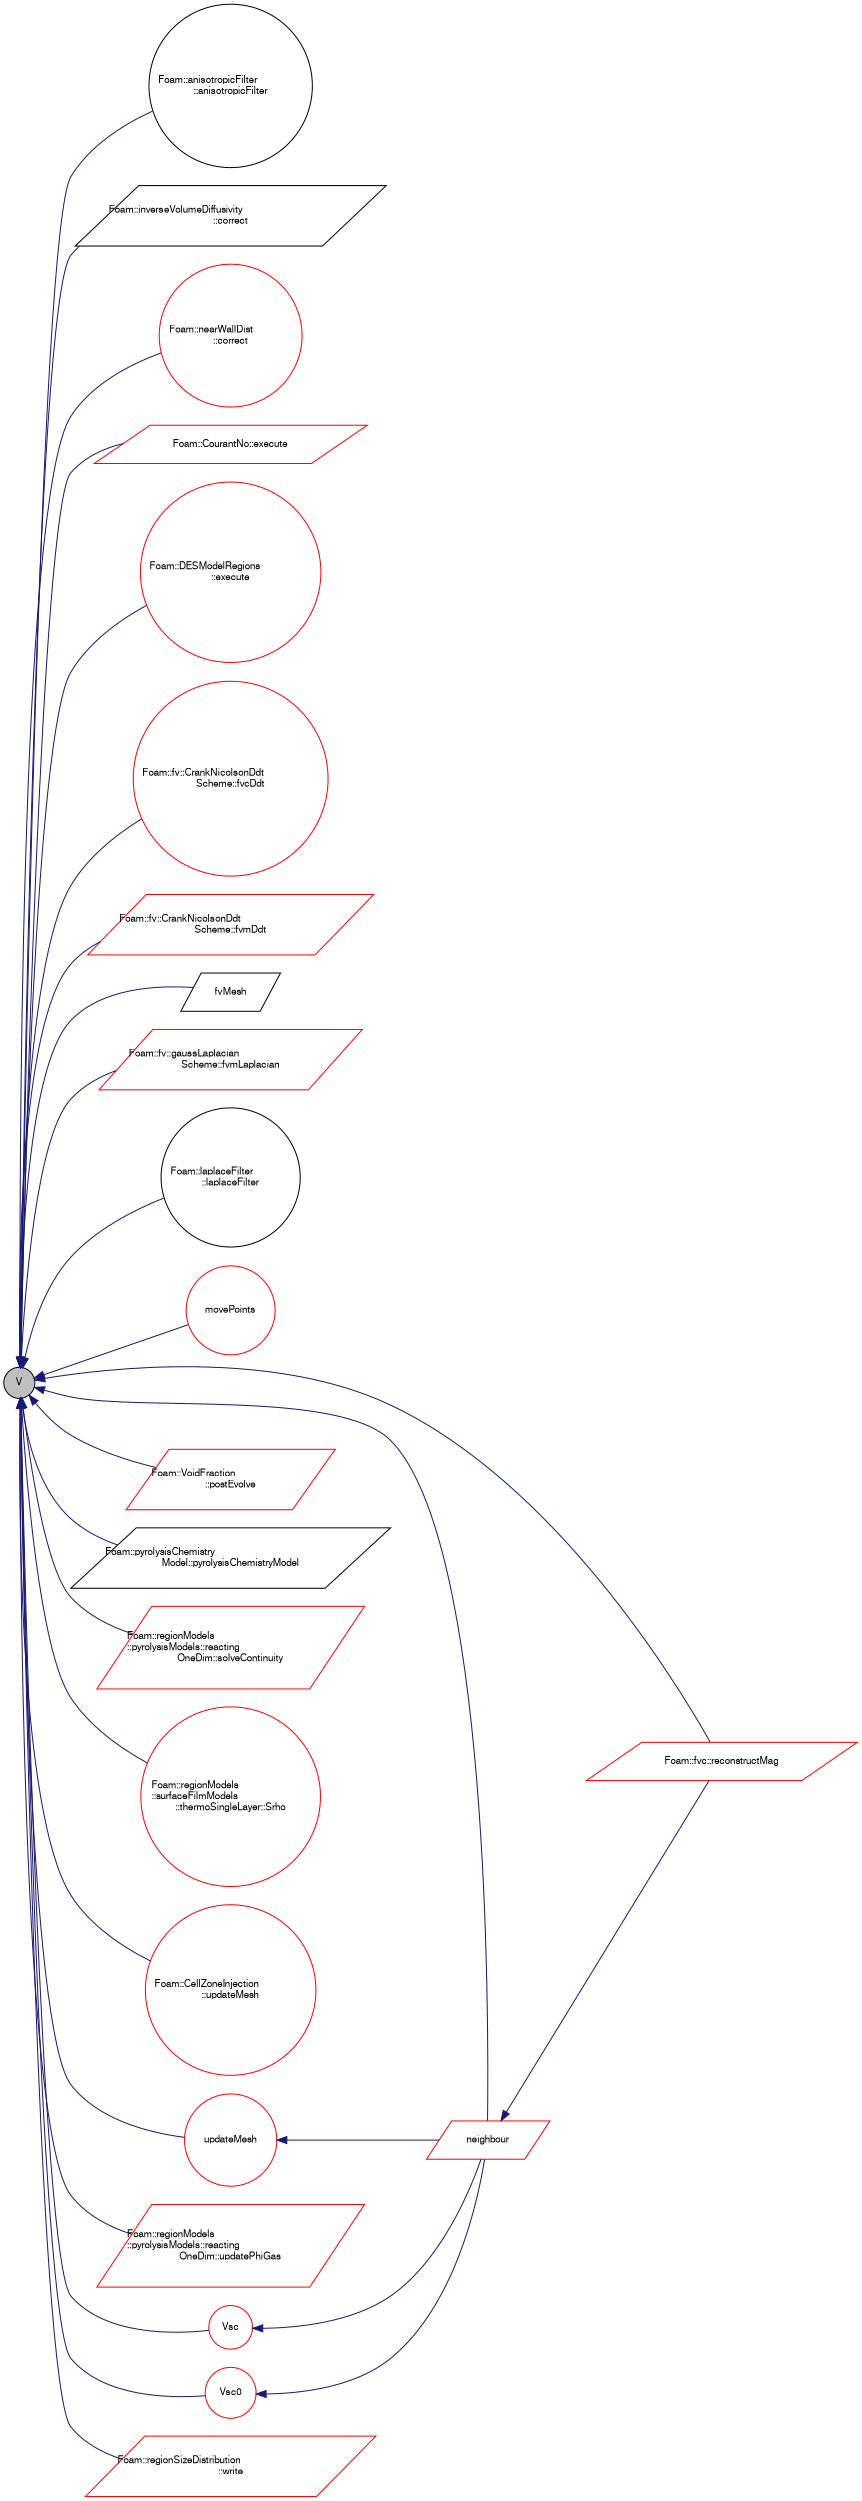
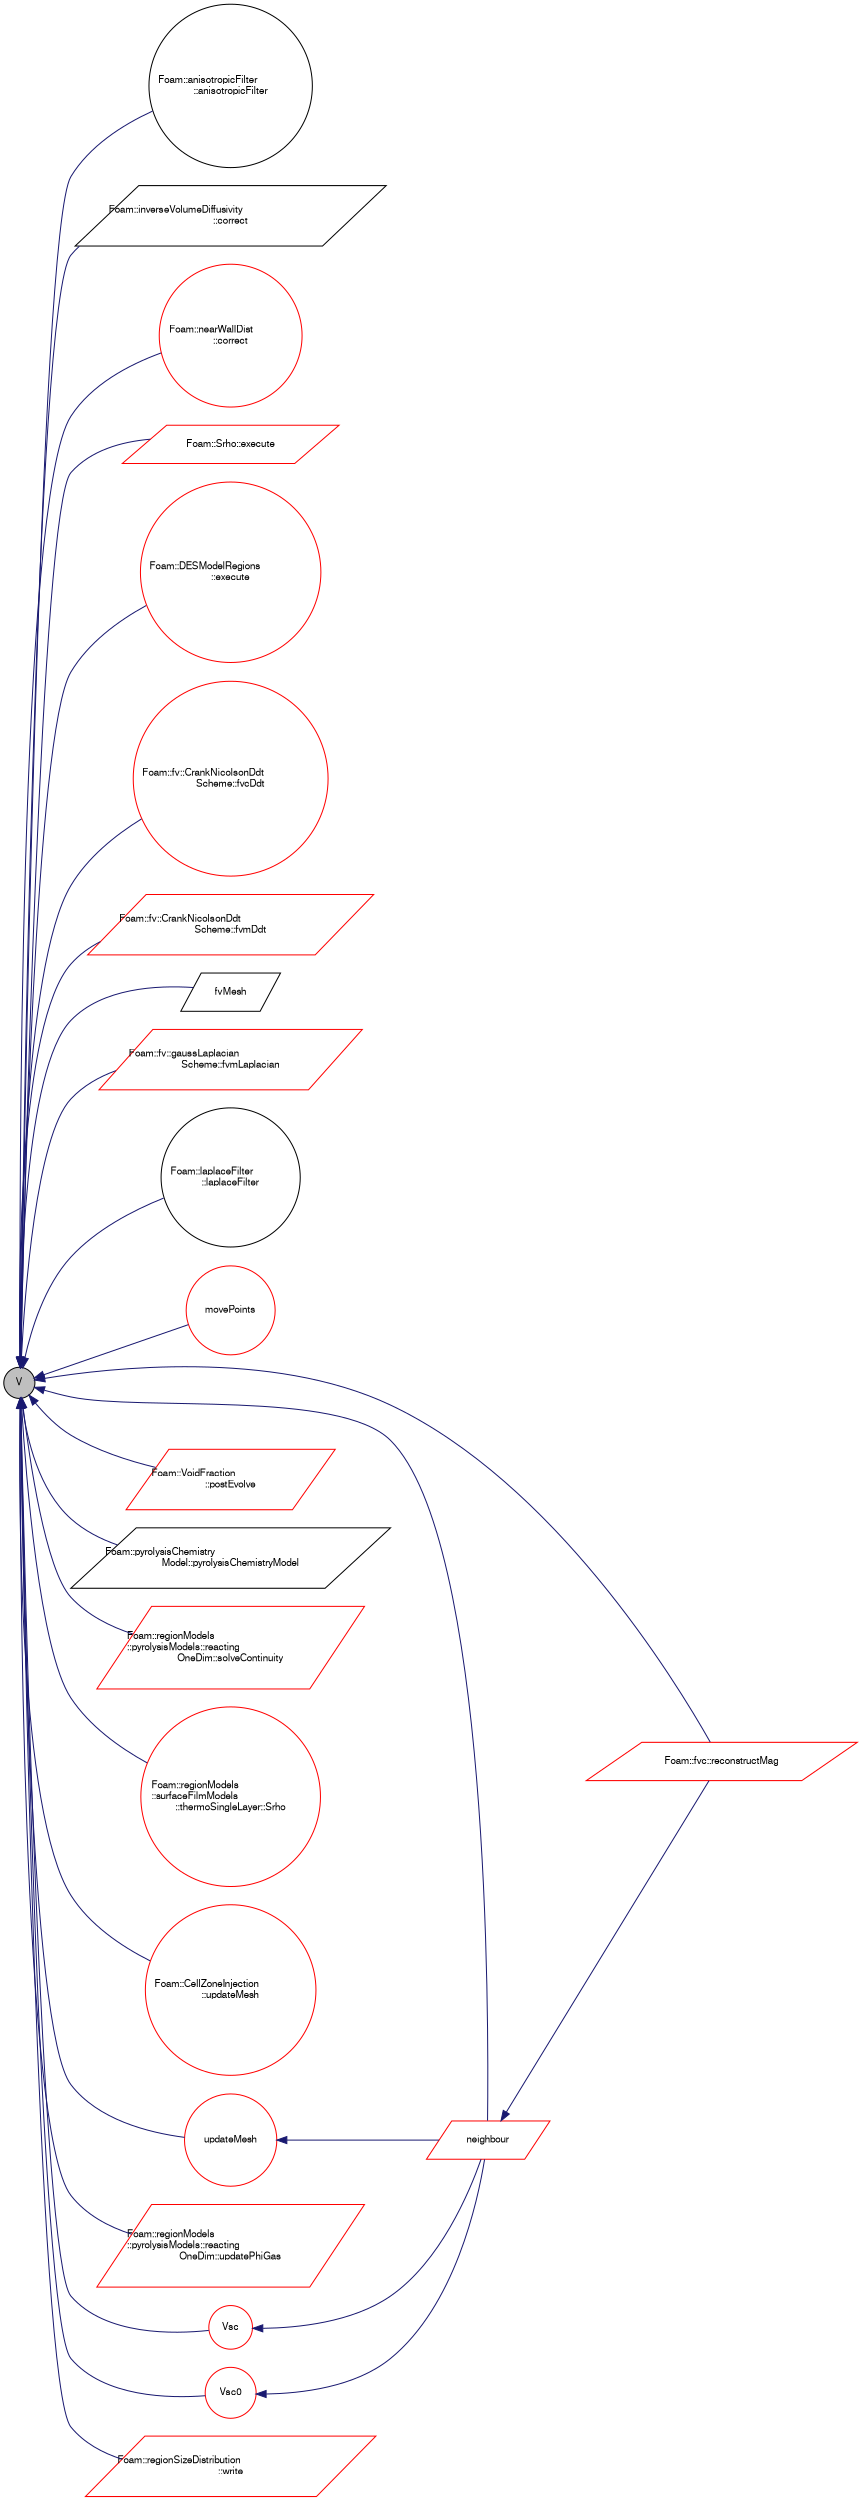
node "Foam::CourantNo::execute": label "Foam::CourantNo::execute" -> "Foam::Srho::execute"
